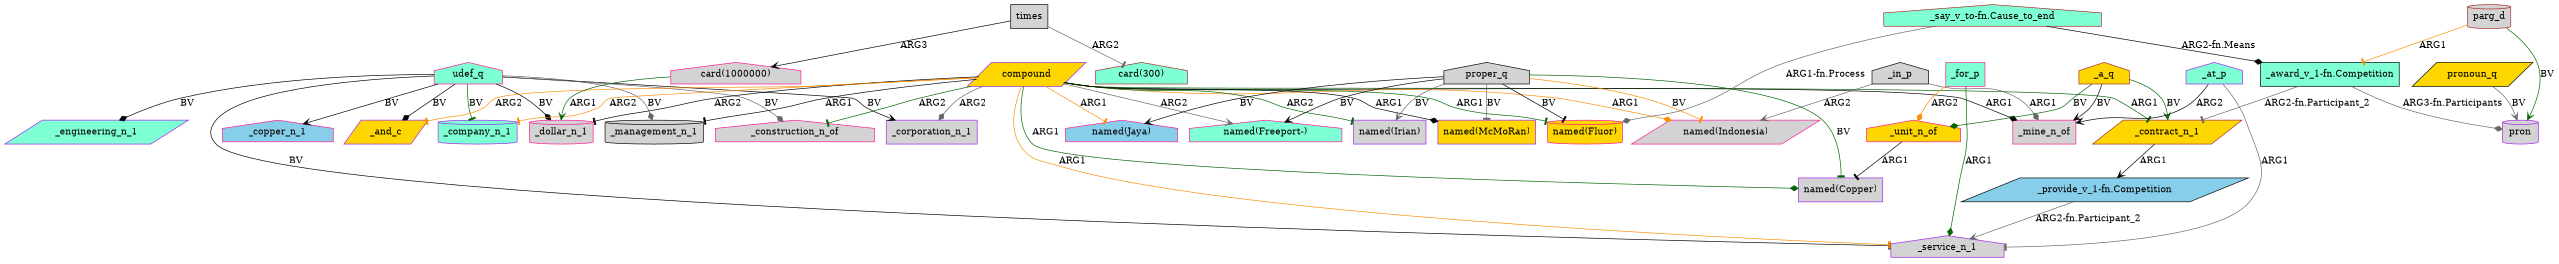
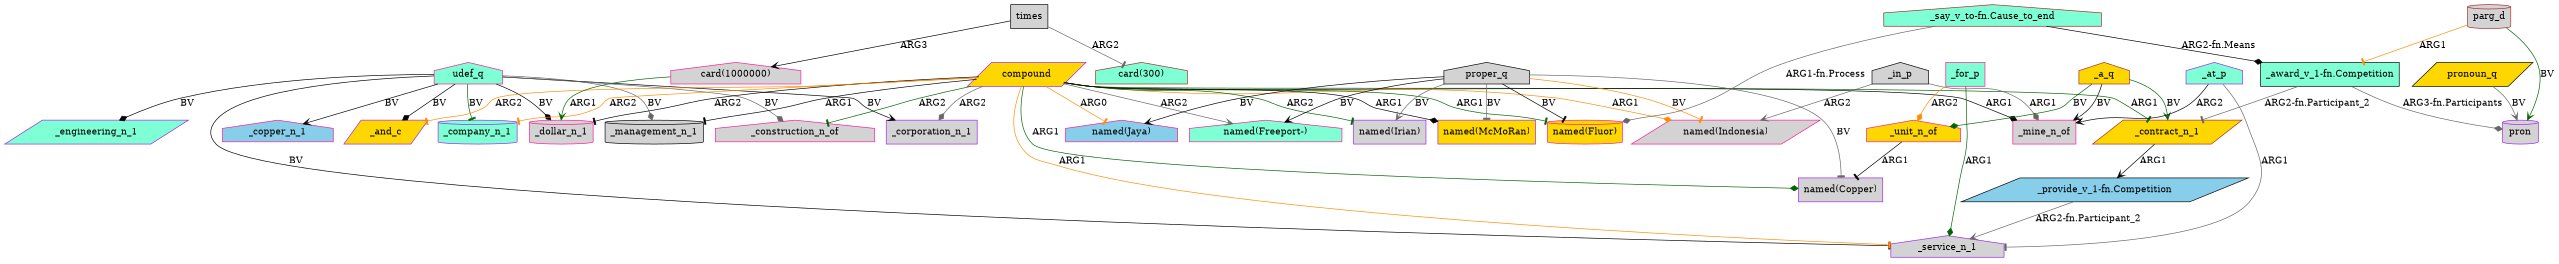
edge "proper_q" -> "named(Copper)": color darkgreen -> gray40
edge "compound" -> "named(Jaya)": label "ARG1" -> "ARG0"
